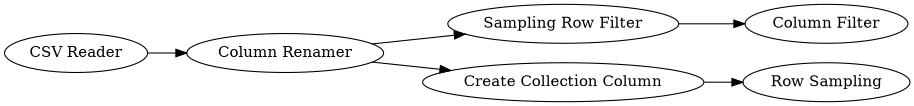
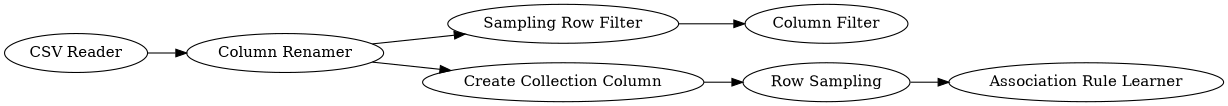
node "Association Rule Learner": added
